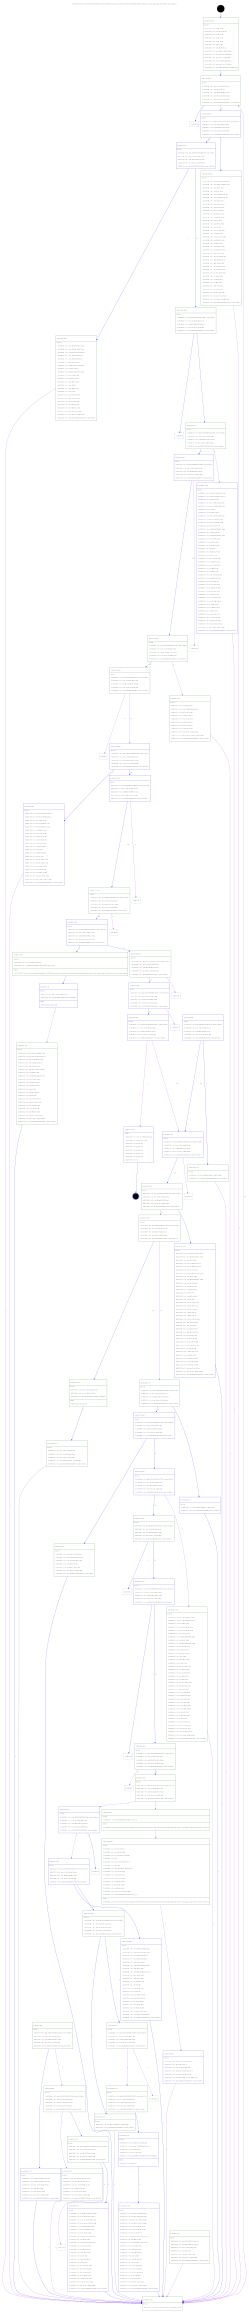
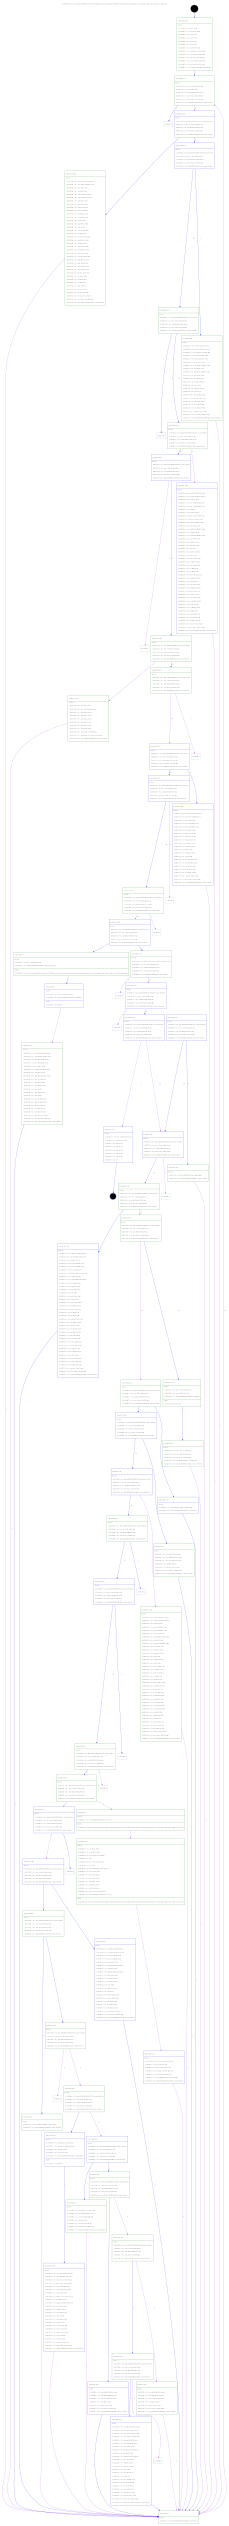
node "0x401586 [25]": added
